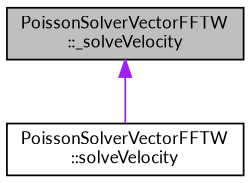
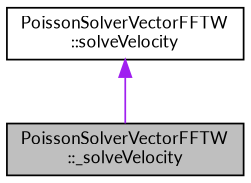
edge "PoissonSolverVectorFFTW ::solveVelocity" -> "PoissonSolverVectorFFTW ::_solveVelocity": reversed
